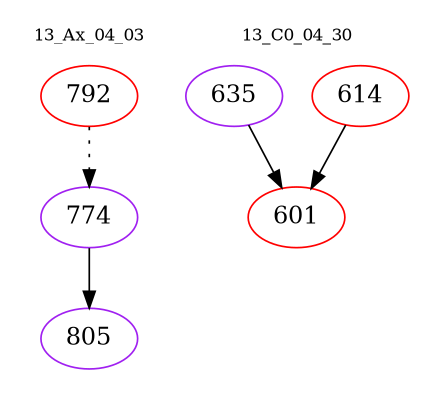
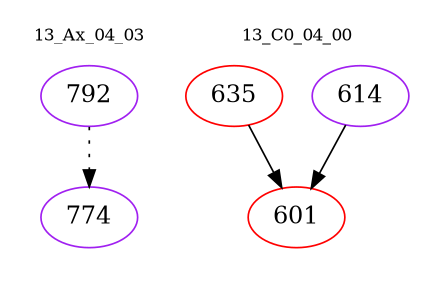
cluster "13_C0_04_30": label "13_C0_04_30" -> "13_C0_04_00"
node "792": color red -> purple
node "635": color purple -> red
node "614": color red -> purple
node "805": removed
